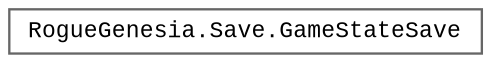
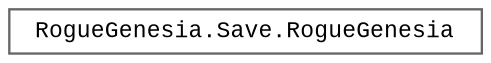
node "RogueGenesia.Save.GameStateSave": label "RogueGenesia.Save.GameStateSave" -> "RogueGenesia.Save.RogueGenesia"
